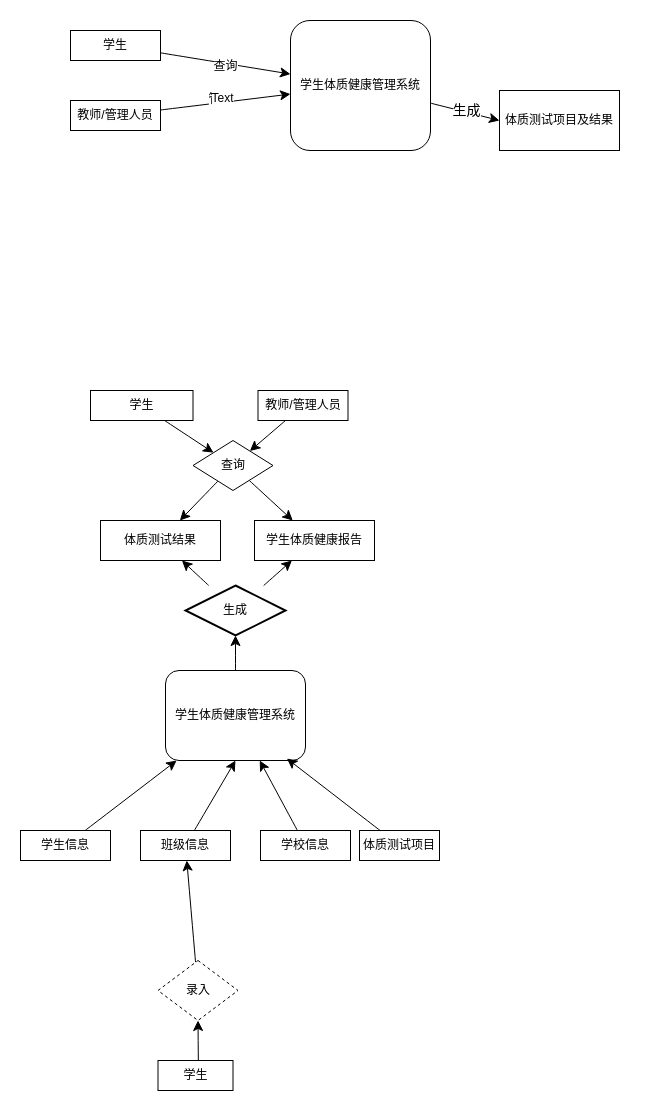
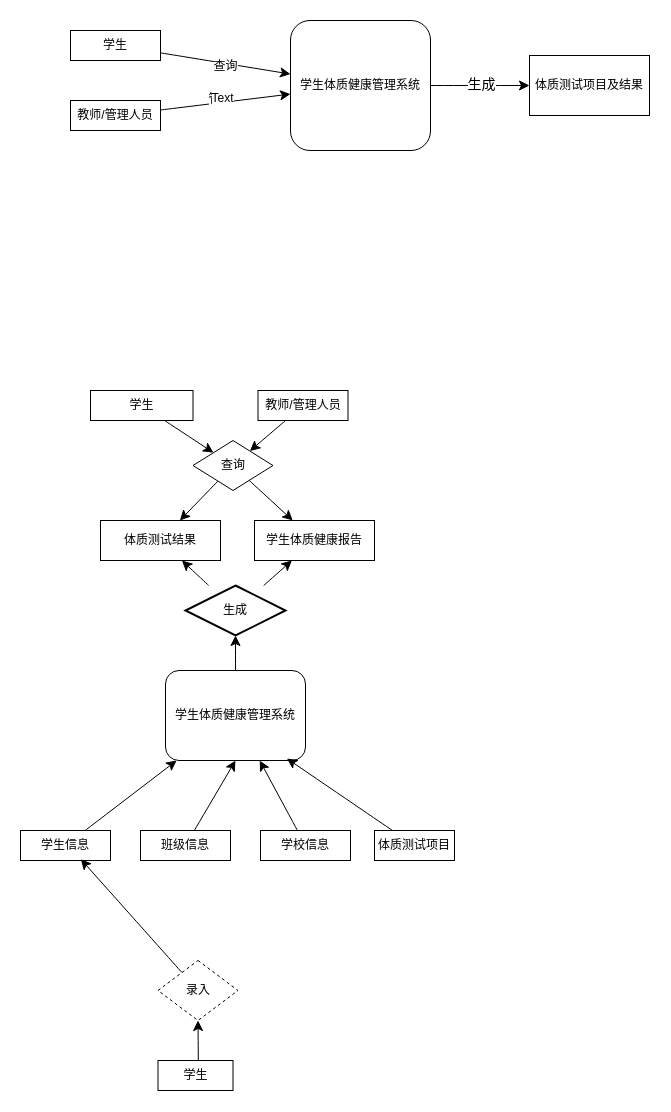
node "体质测试项目及结果": moved (560, 121) -> (590, 86)
node "体质测试项目": moved (400, 846) -> (415, 846)
edge "录入" -> "班级信息": removed
edge "录入" -> "学生信息": added
